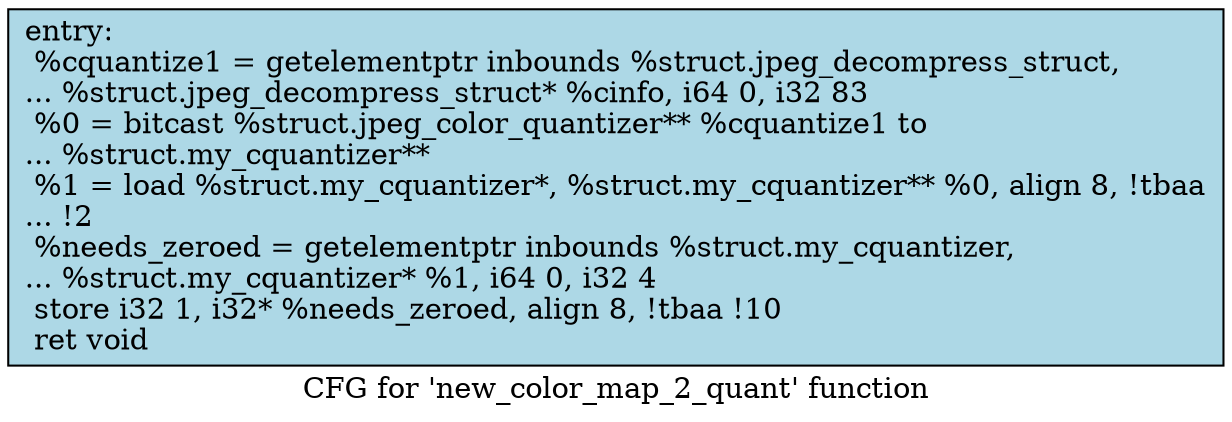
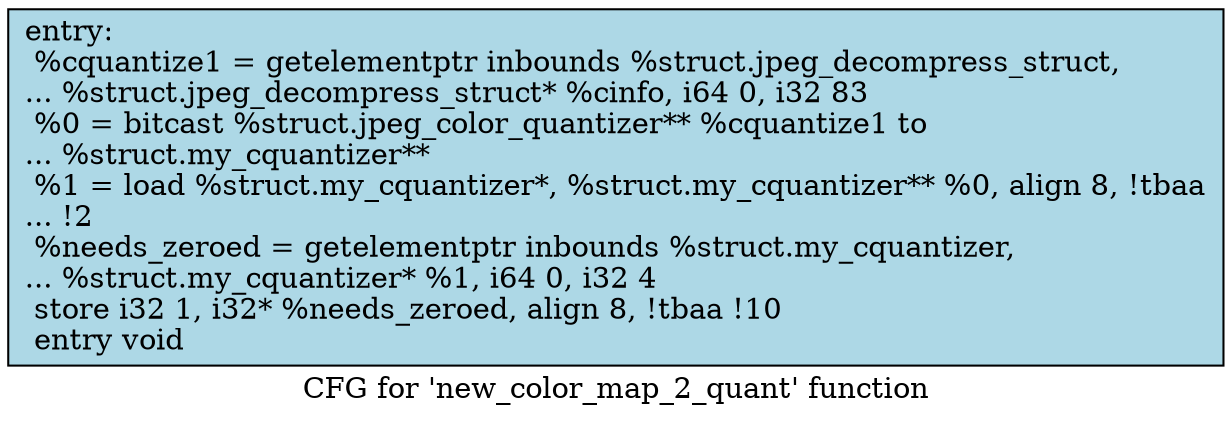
node "entry:": text "ret void" -> "entry void"
